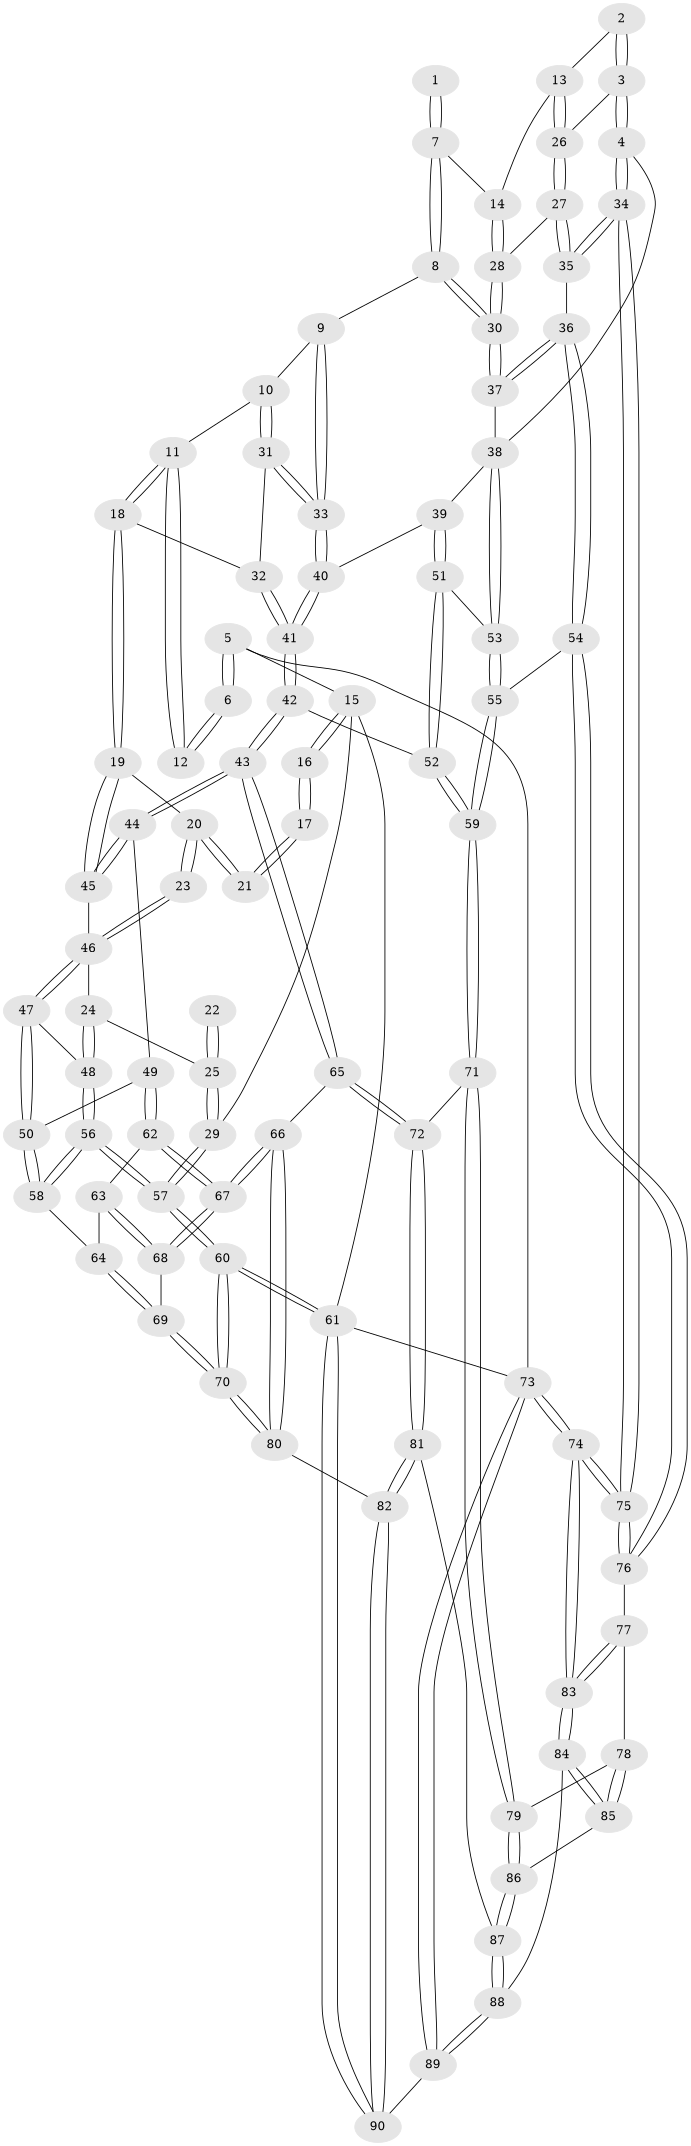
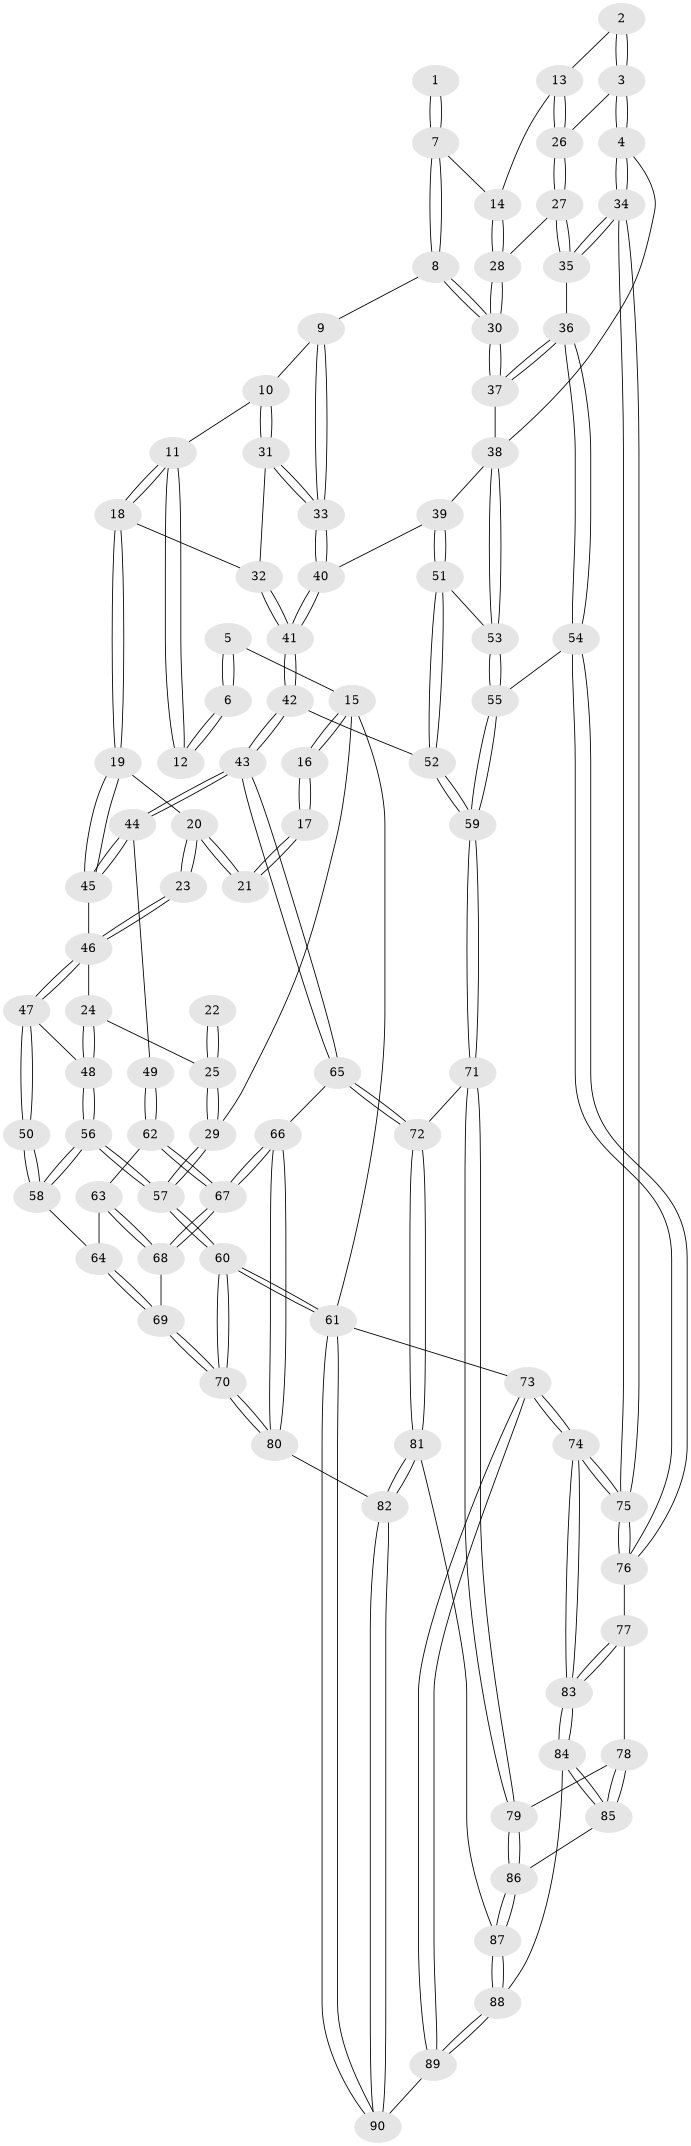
edge "5" -- "73": removed
edge "49" -- "50": removed
